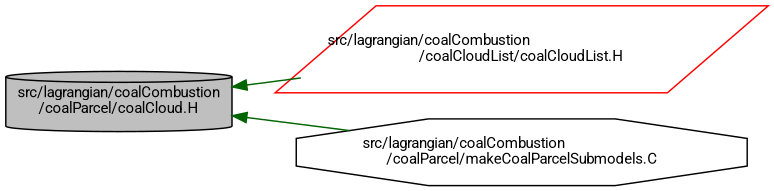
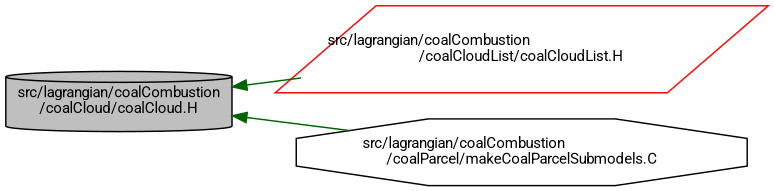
node "src/lagrangian/coalCombustion /coalParcel/coalCloud.H": label "src/lagrangian/coalCombustion /coalParcel/coalCloud.H" -> "src/lagrangian/coalCombustion /coalCloud/coalCloud.H"
